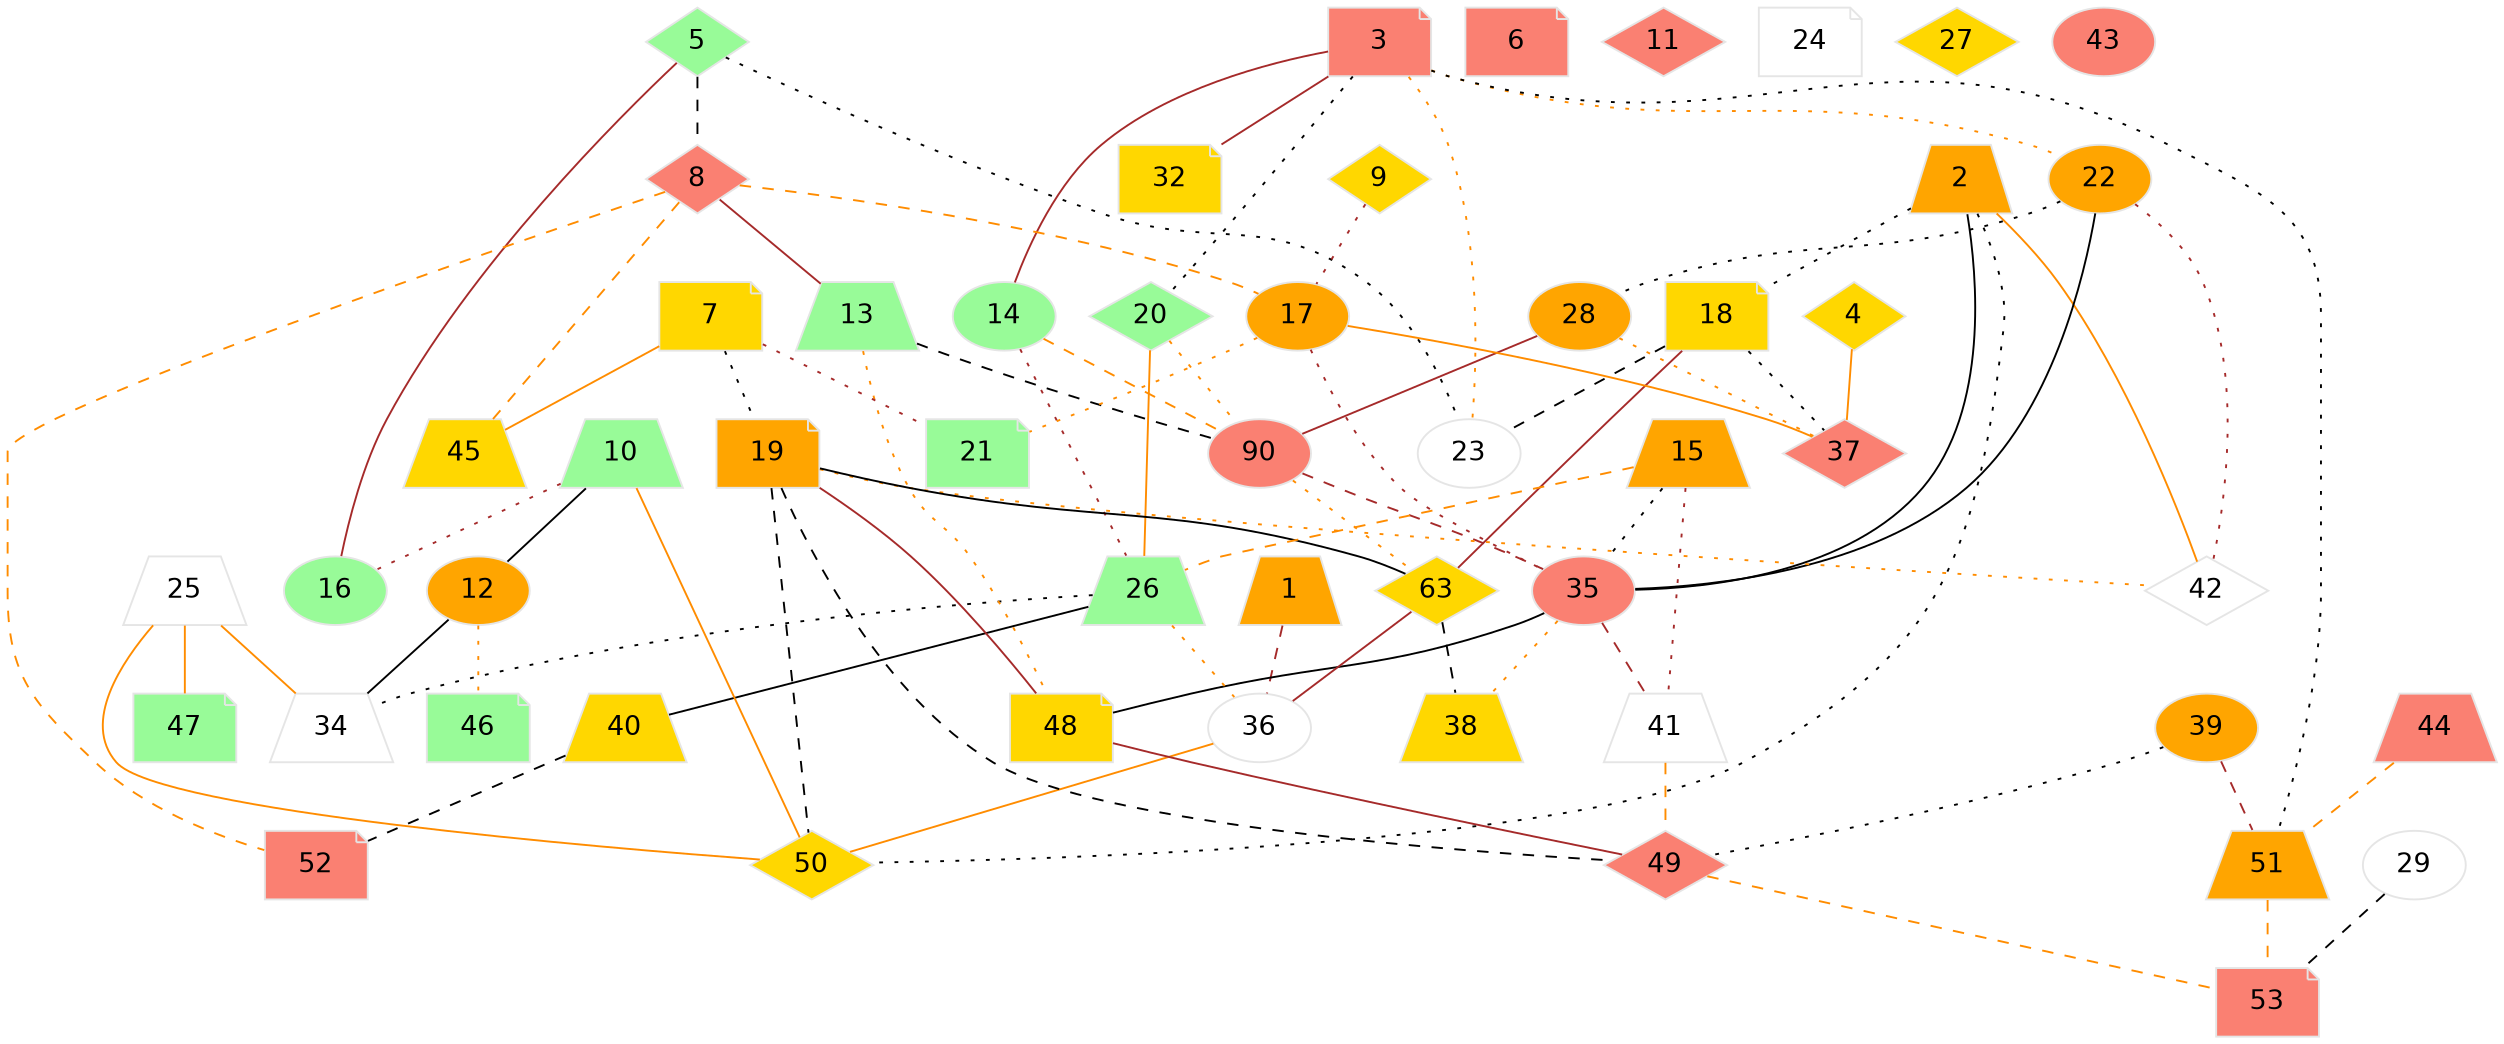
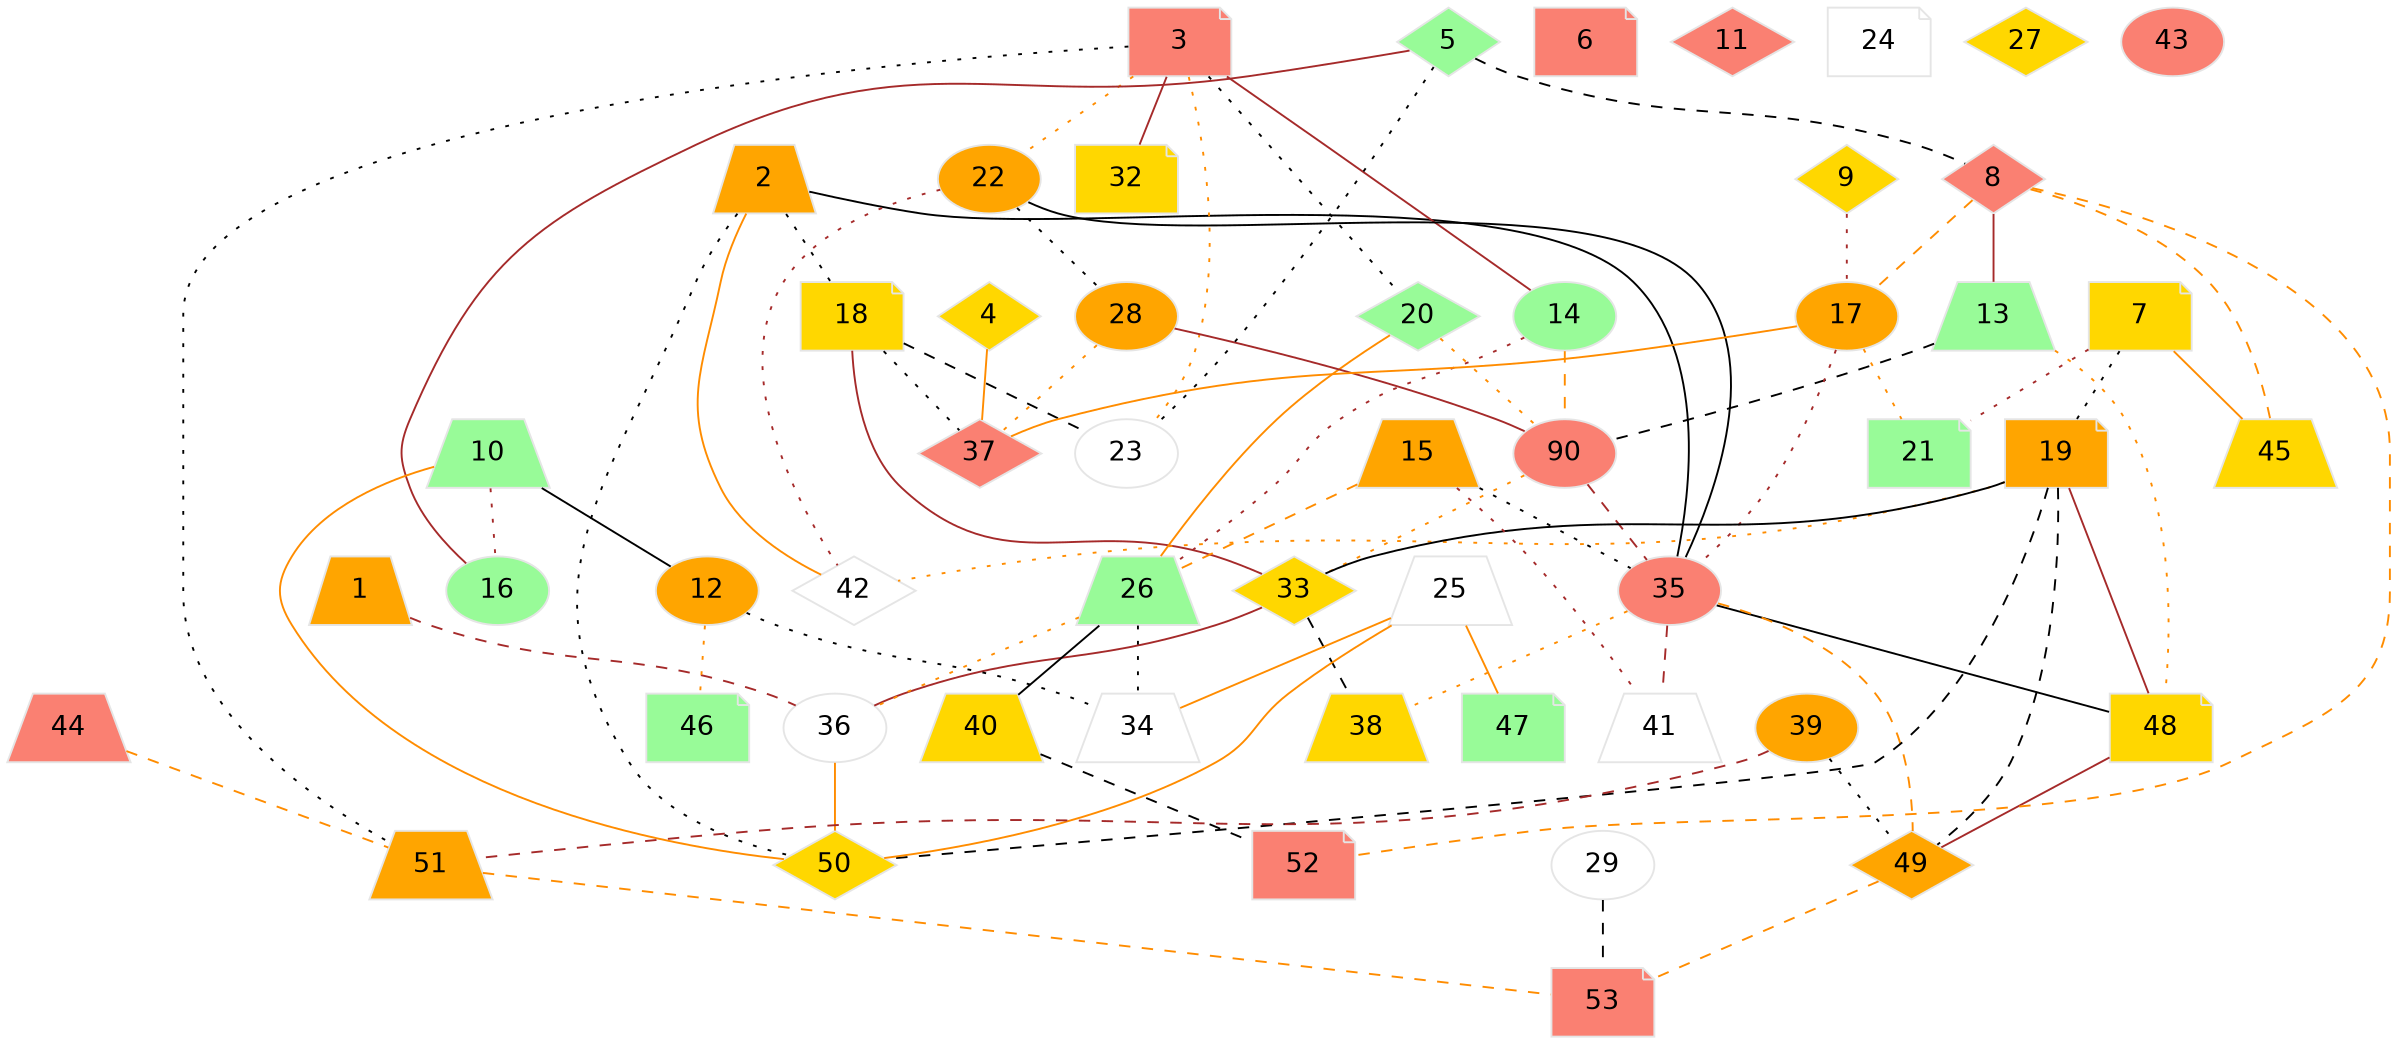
node "63": label "63" -> "33"
edge "12" -- "34": style solid -> dotted
edge "41" -- "49": now "35" -- "49"
node "49": fillcolor salmon -> orange
